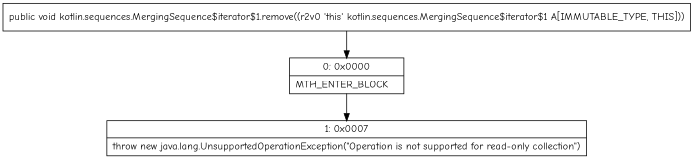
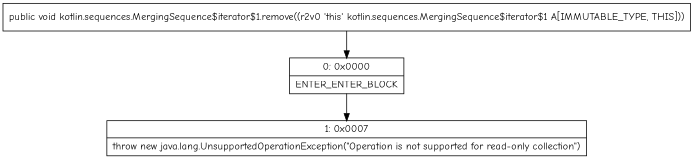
node "0: 0x0000": text "MTH_ENTER_BLOCK" -> "ENTER_ENTER_BLOCK"
